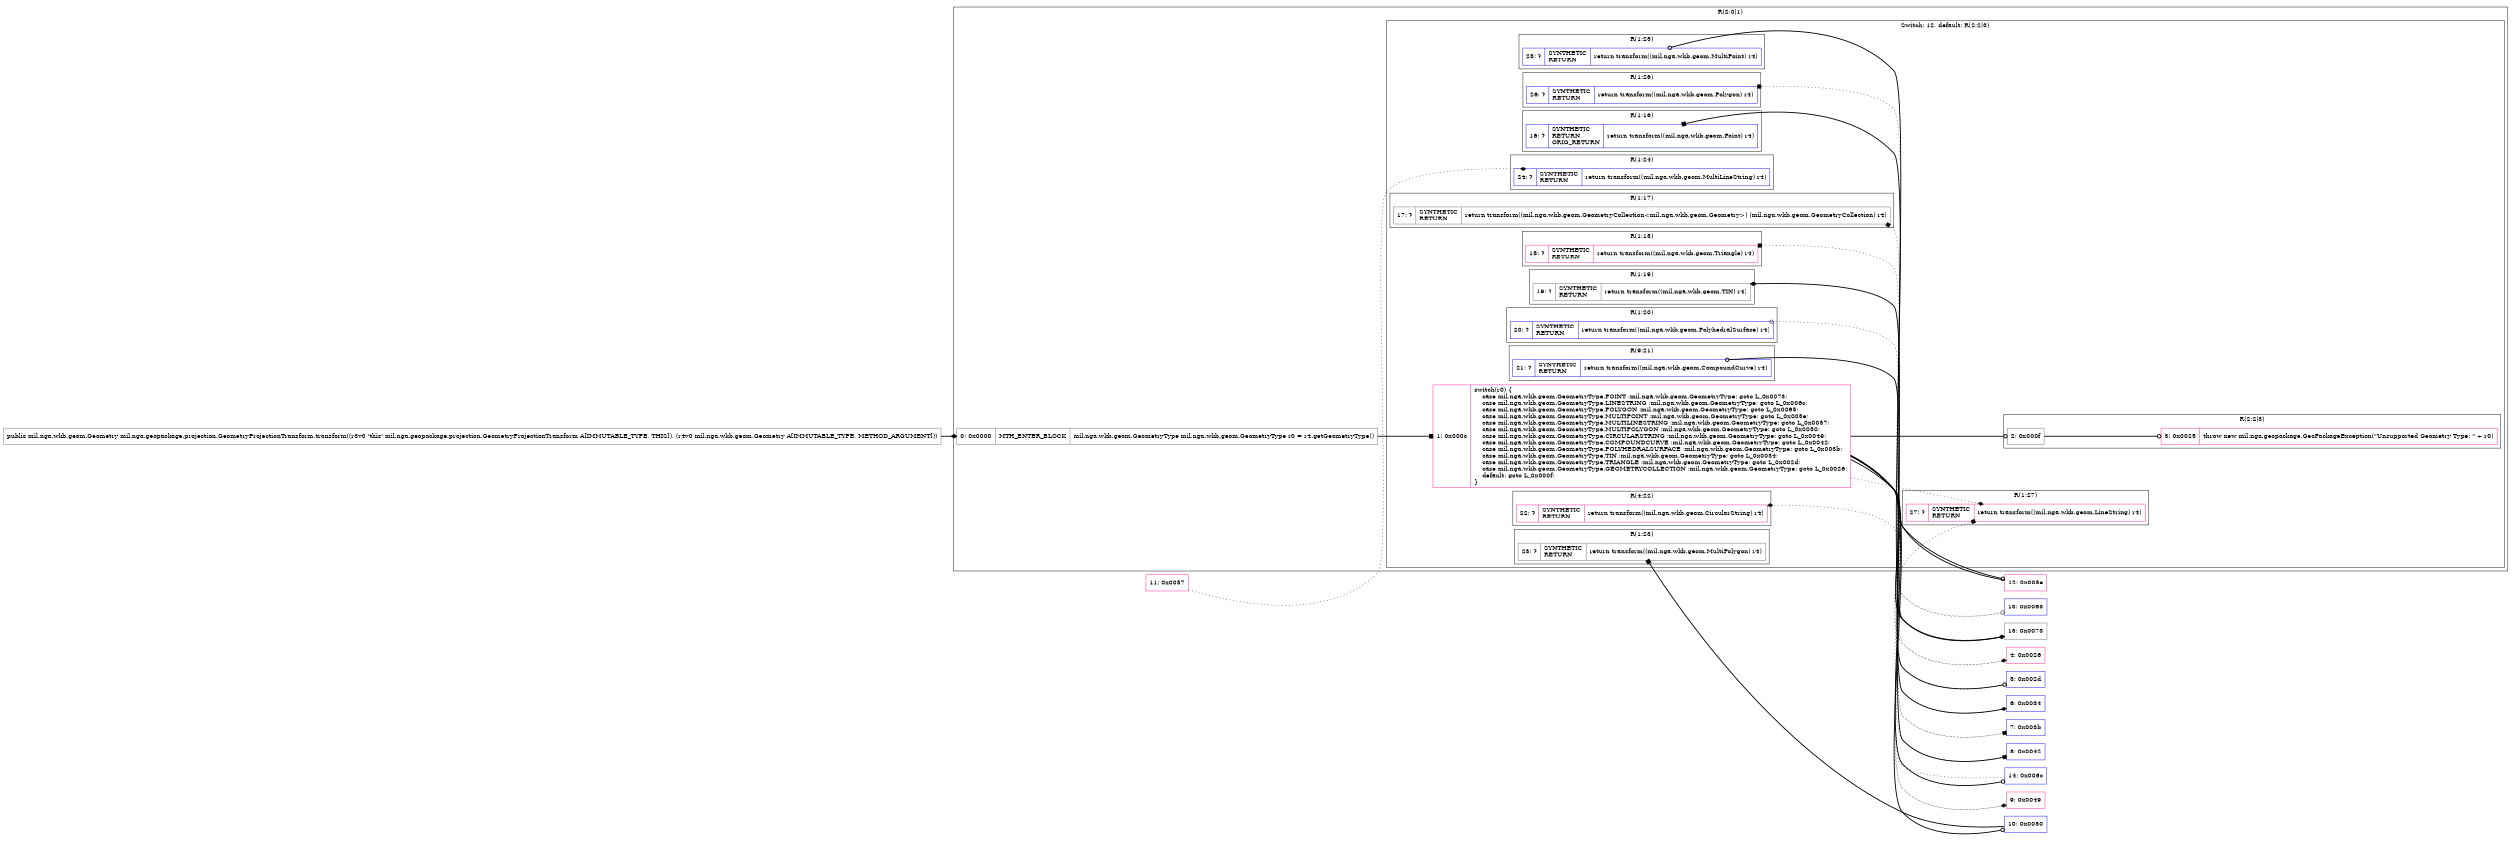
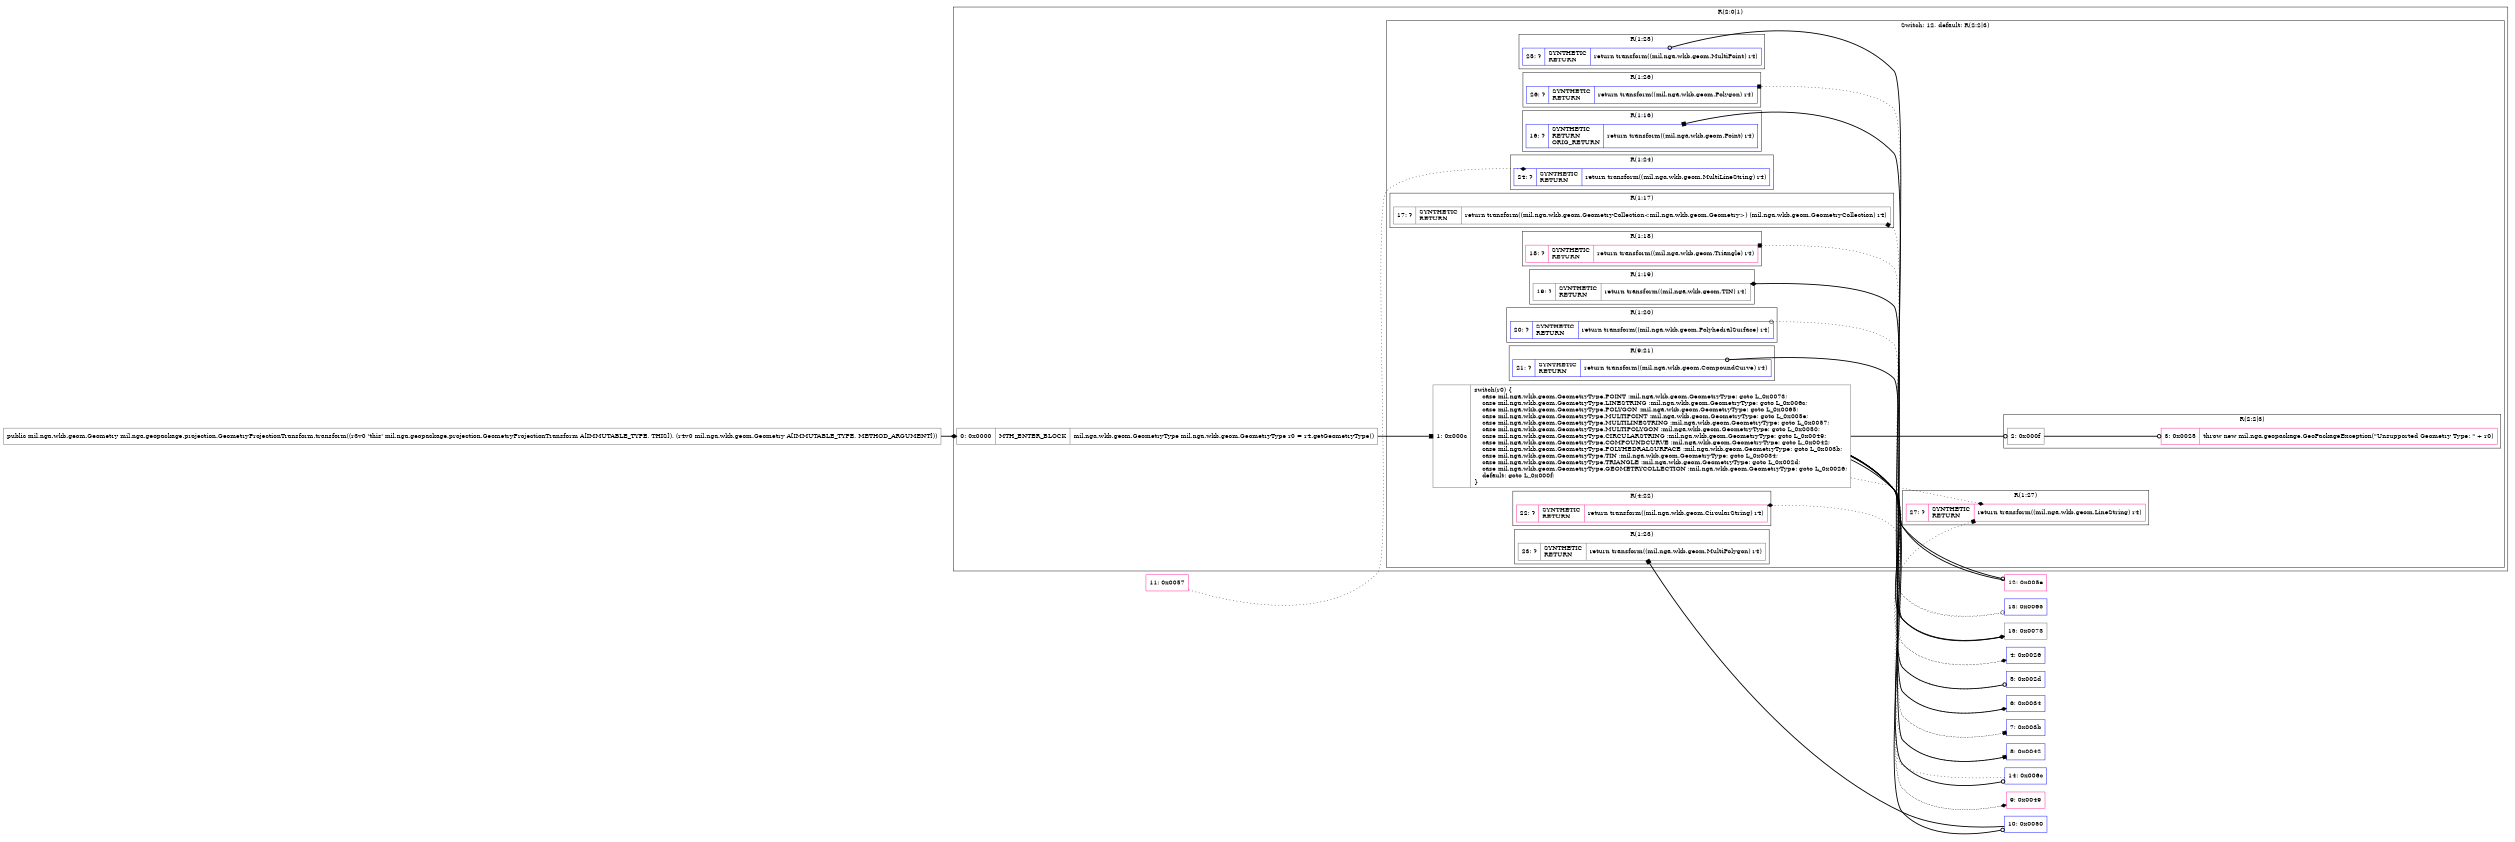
node "1: 0x000c": color deeppink -> gray40
node "4: 0x0026": color deeppink -> blue
